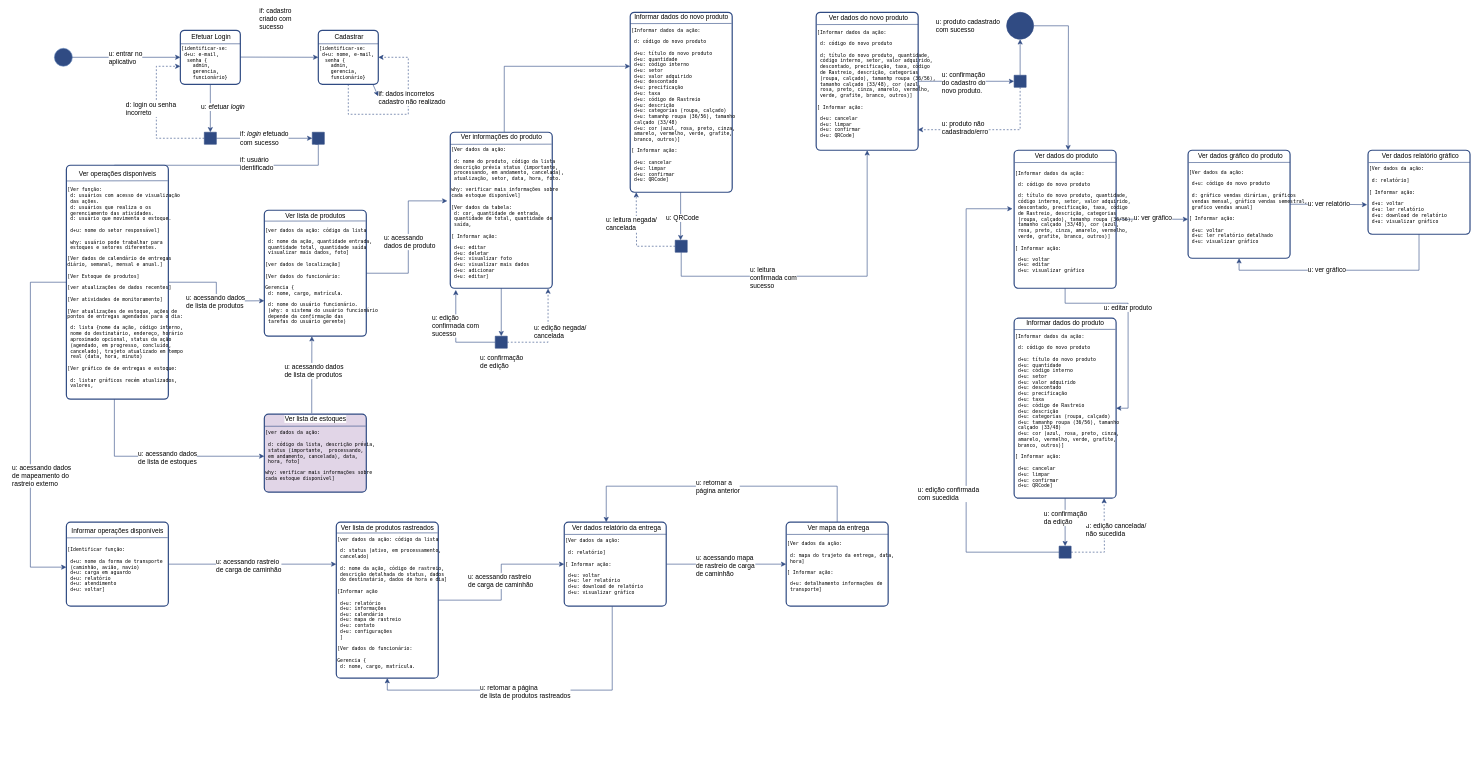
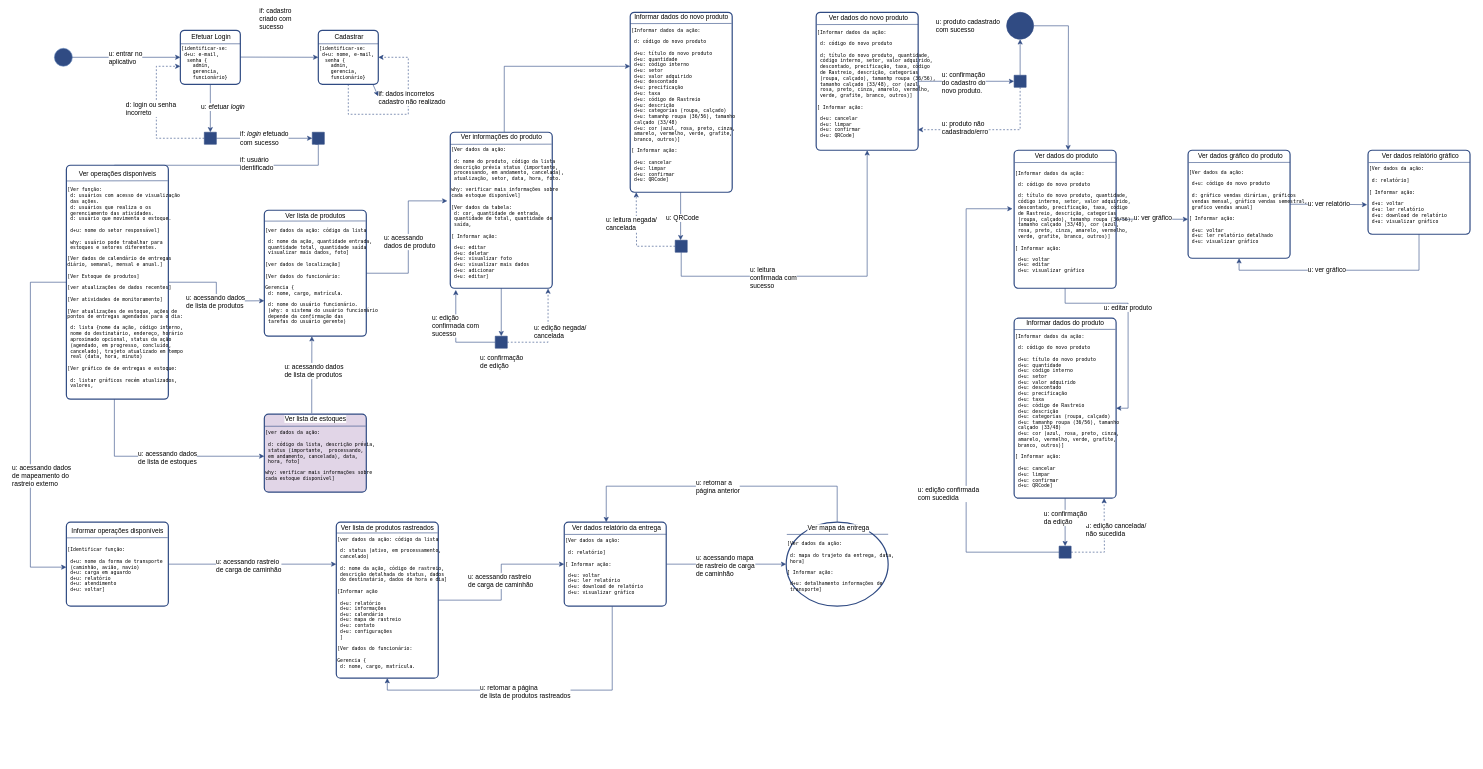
node "[Ver dados da ação: d: mapa do trajeto da entrega, data, hora] [ Informar ação: d+u: detalhamento informações de transporte]": shape rounded rectangle -> ellipse
